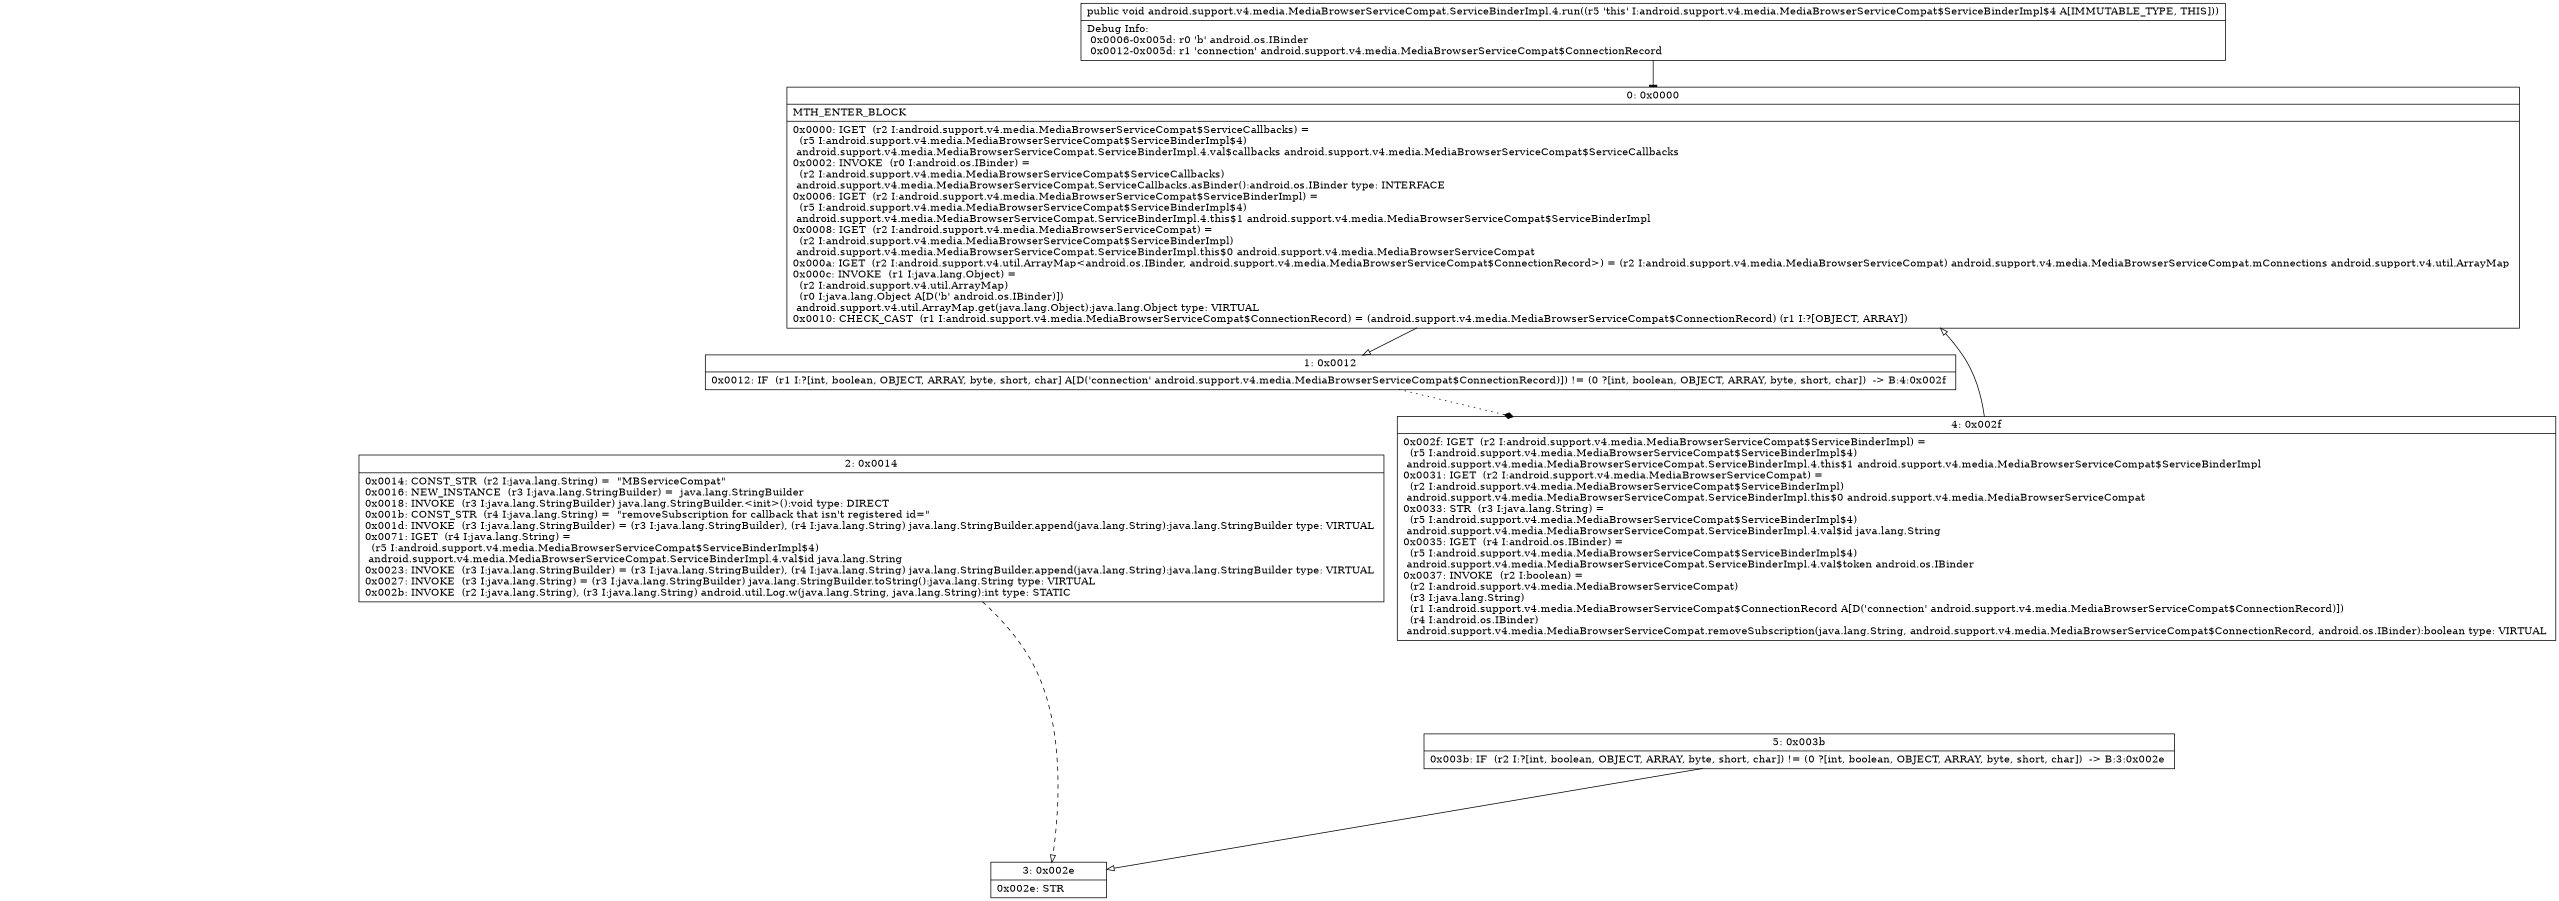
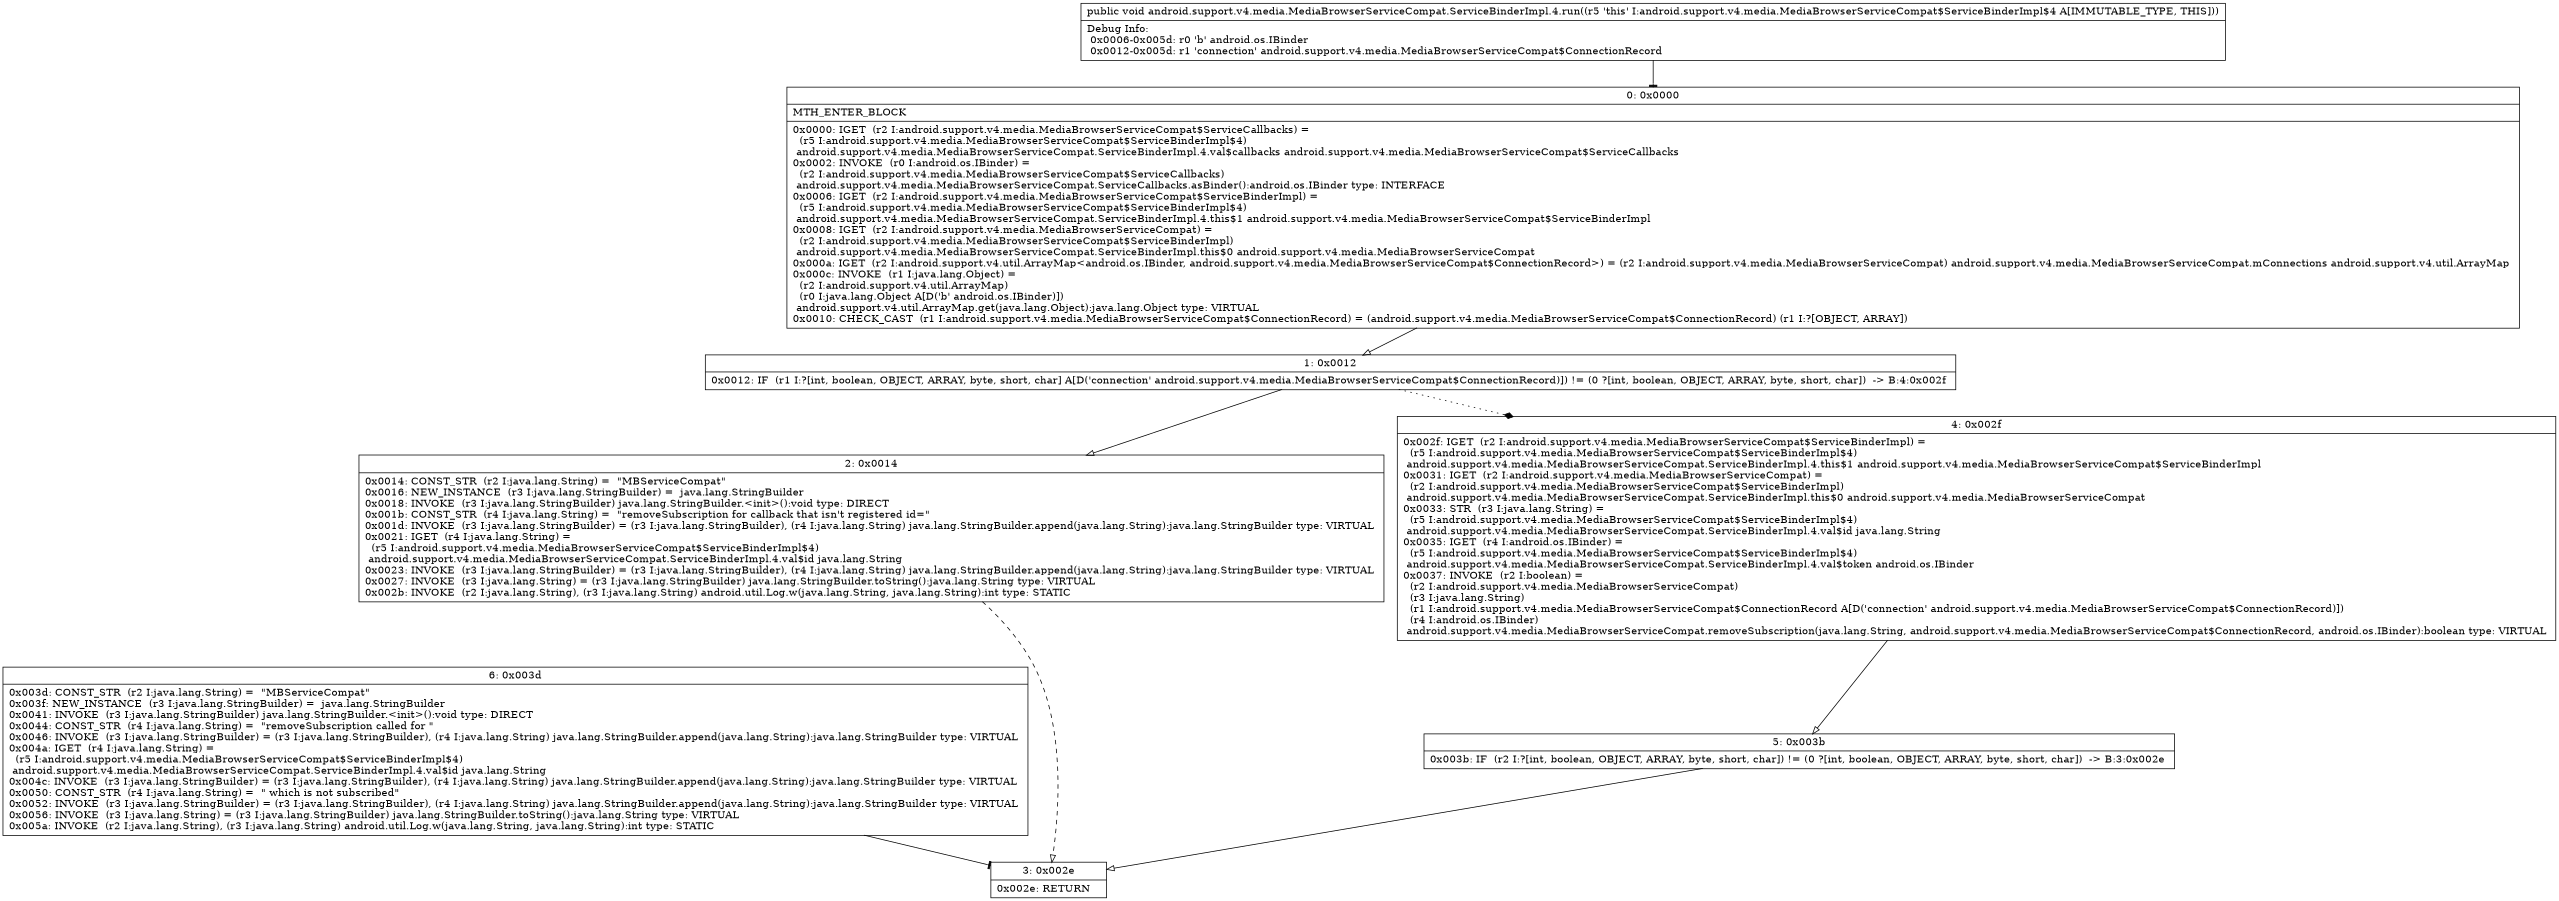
edge "4: 0x002f" -> "0: 0x0000": now "4: 0x002f" -> "5: 0x003b"
edge "1: 0x0012" -> "2: 0x0014": added
node "2: 0x0014": text "0x0071: IGET  (r4 I:java.lang.String) =" -> "0x0021: IGET  (r4 I:java.lang.String) ="
node "6: 0x003d": added
node "3: 0x002e": text "0x002e: STR" -> "0x002e: RETURN"
